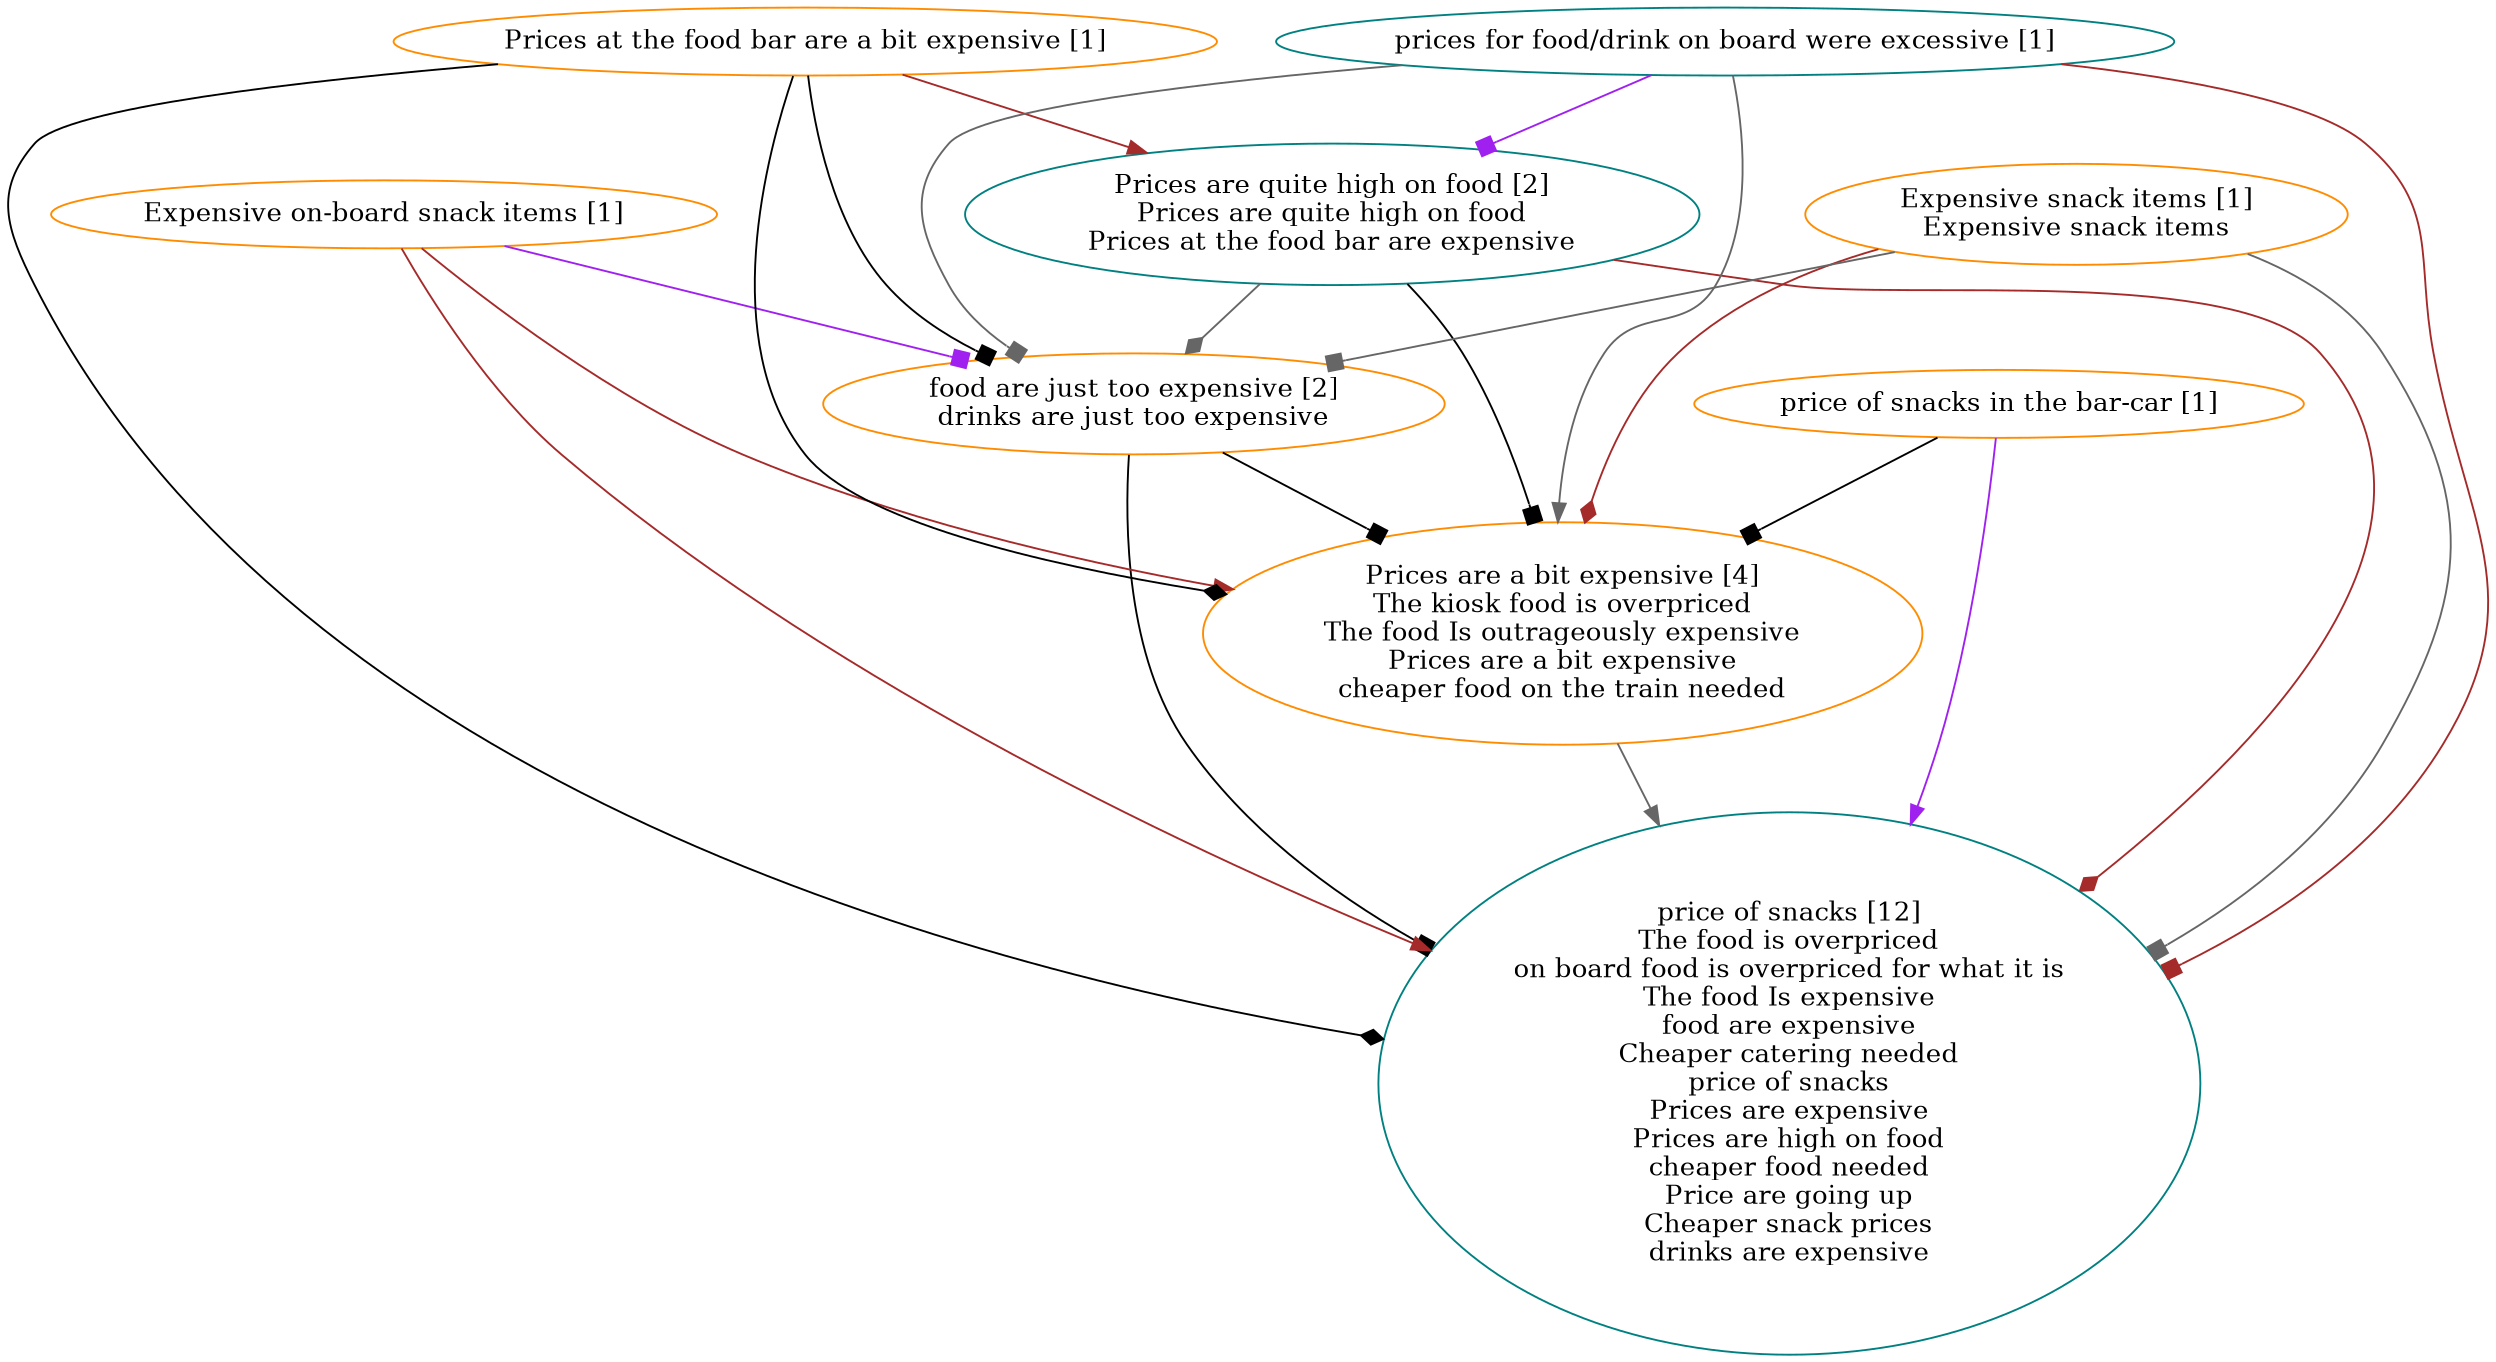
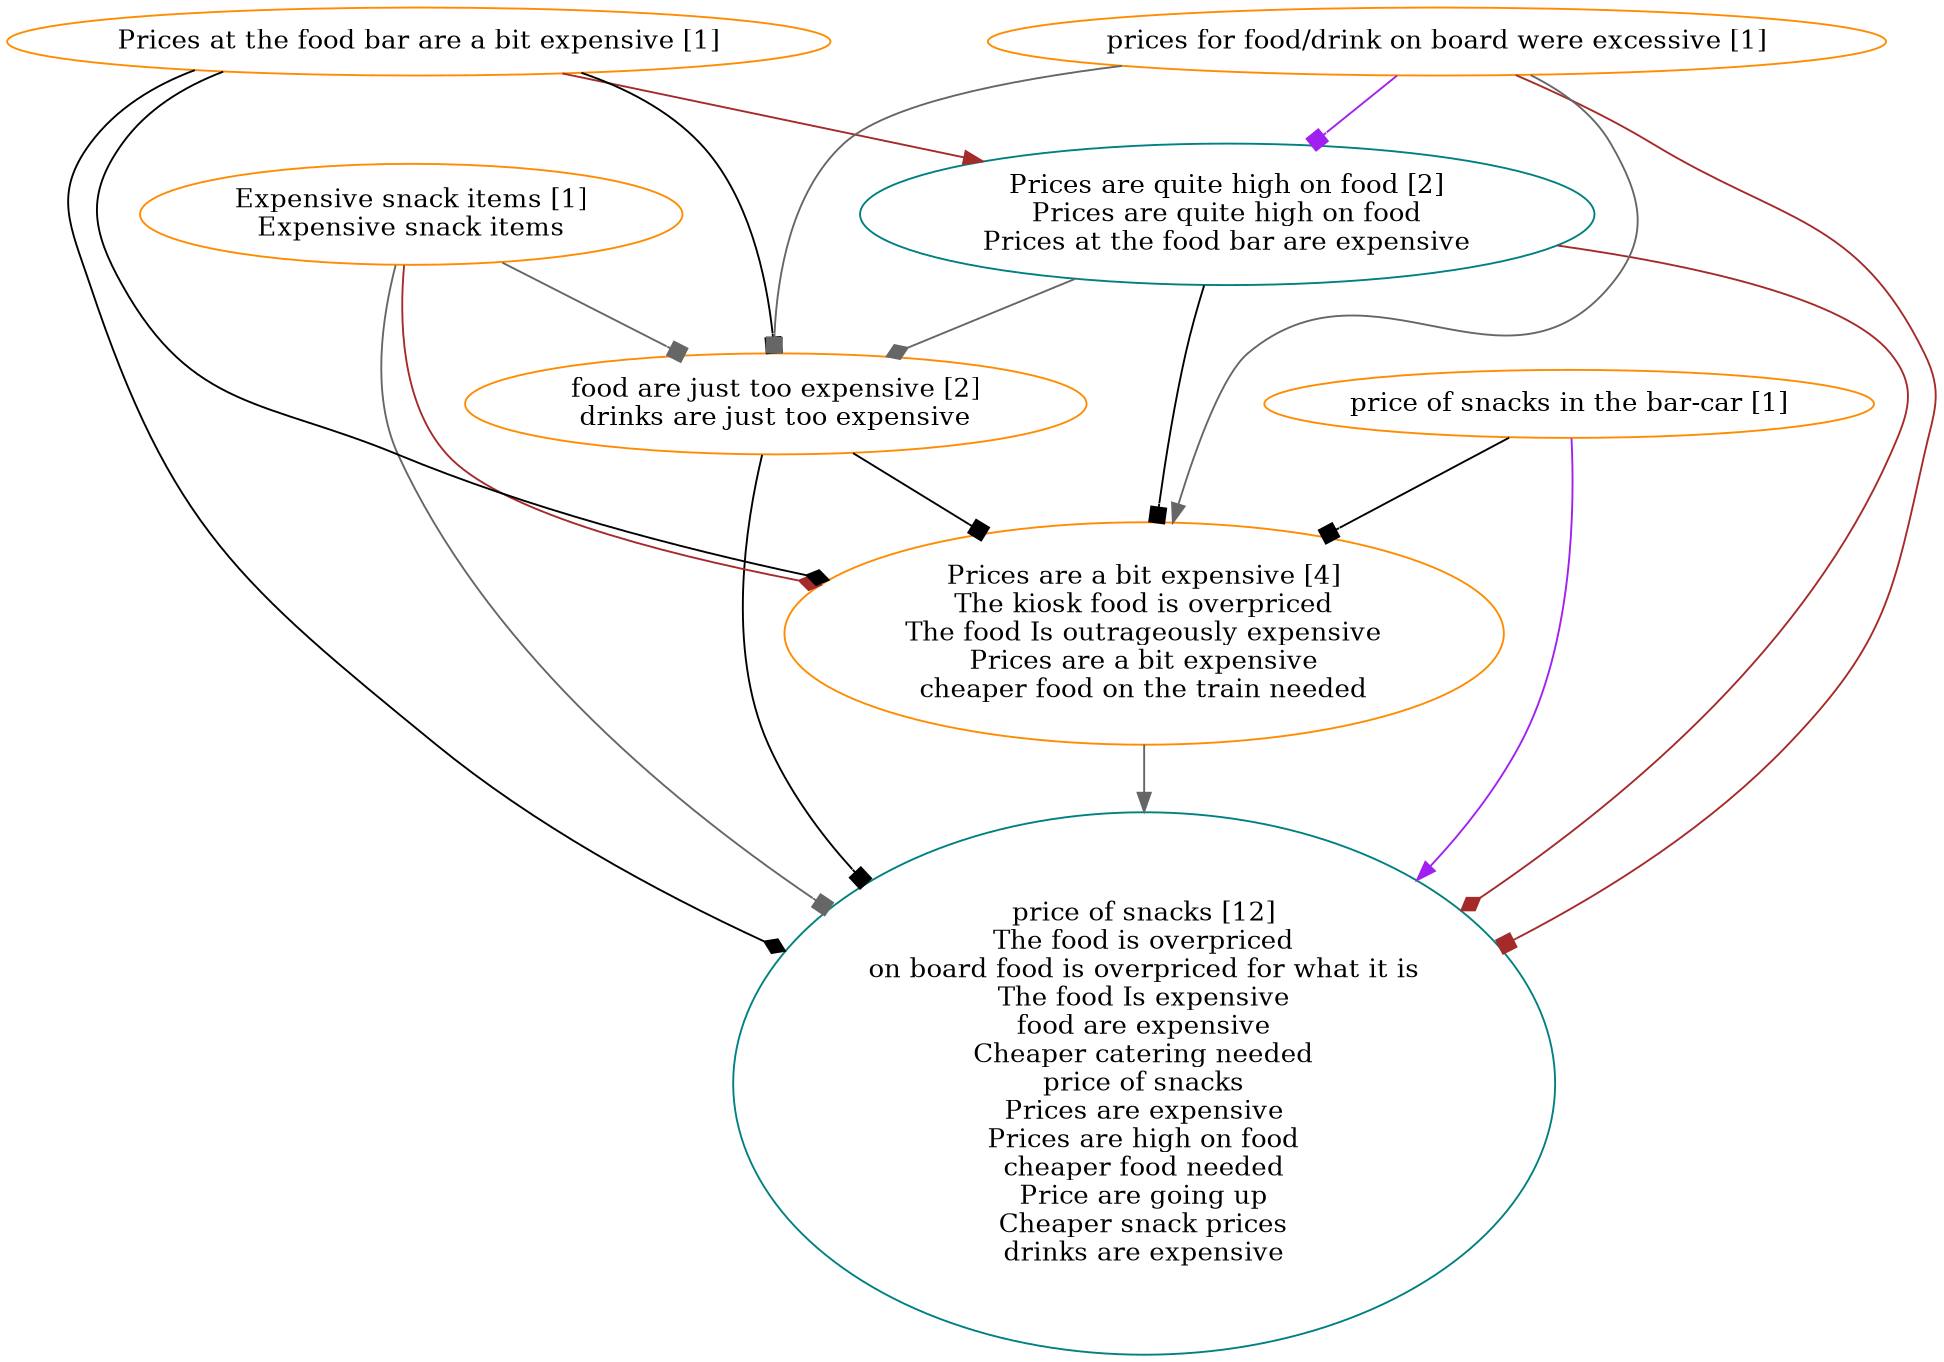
node "prices for food/drink on board were excessive [1]": color teal -> darkorange
node "Expensive on-board snack items [1]": removed
